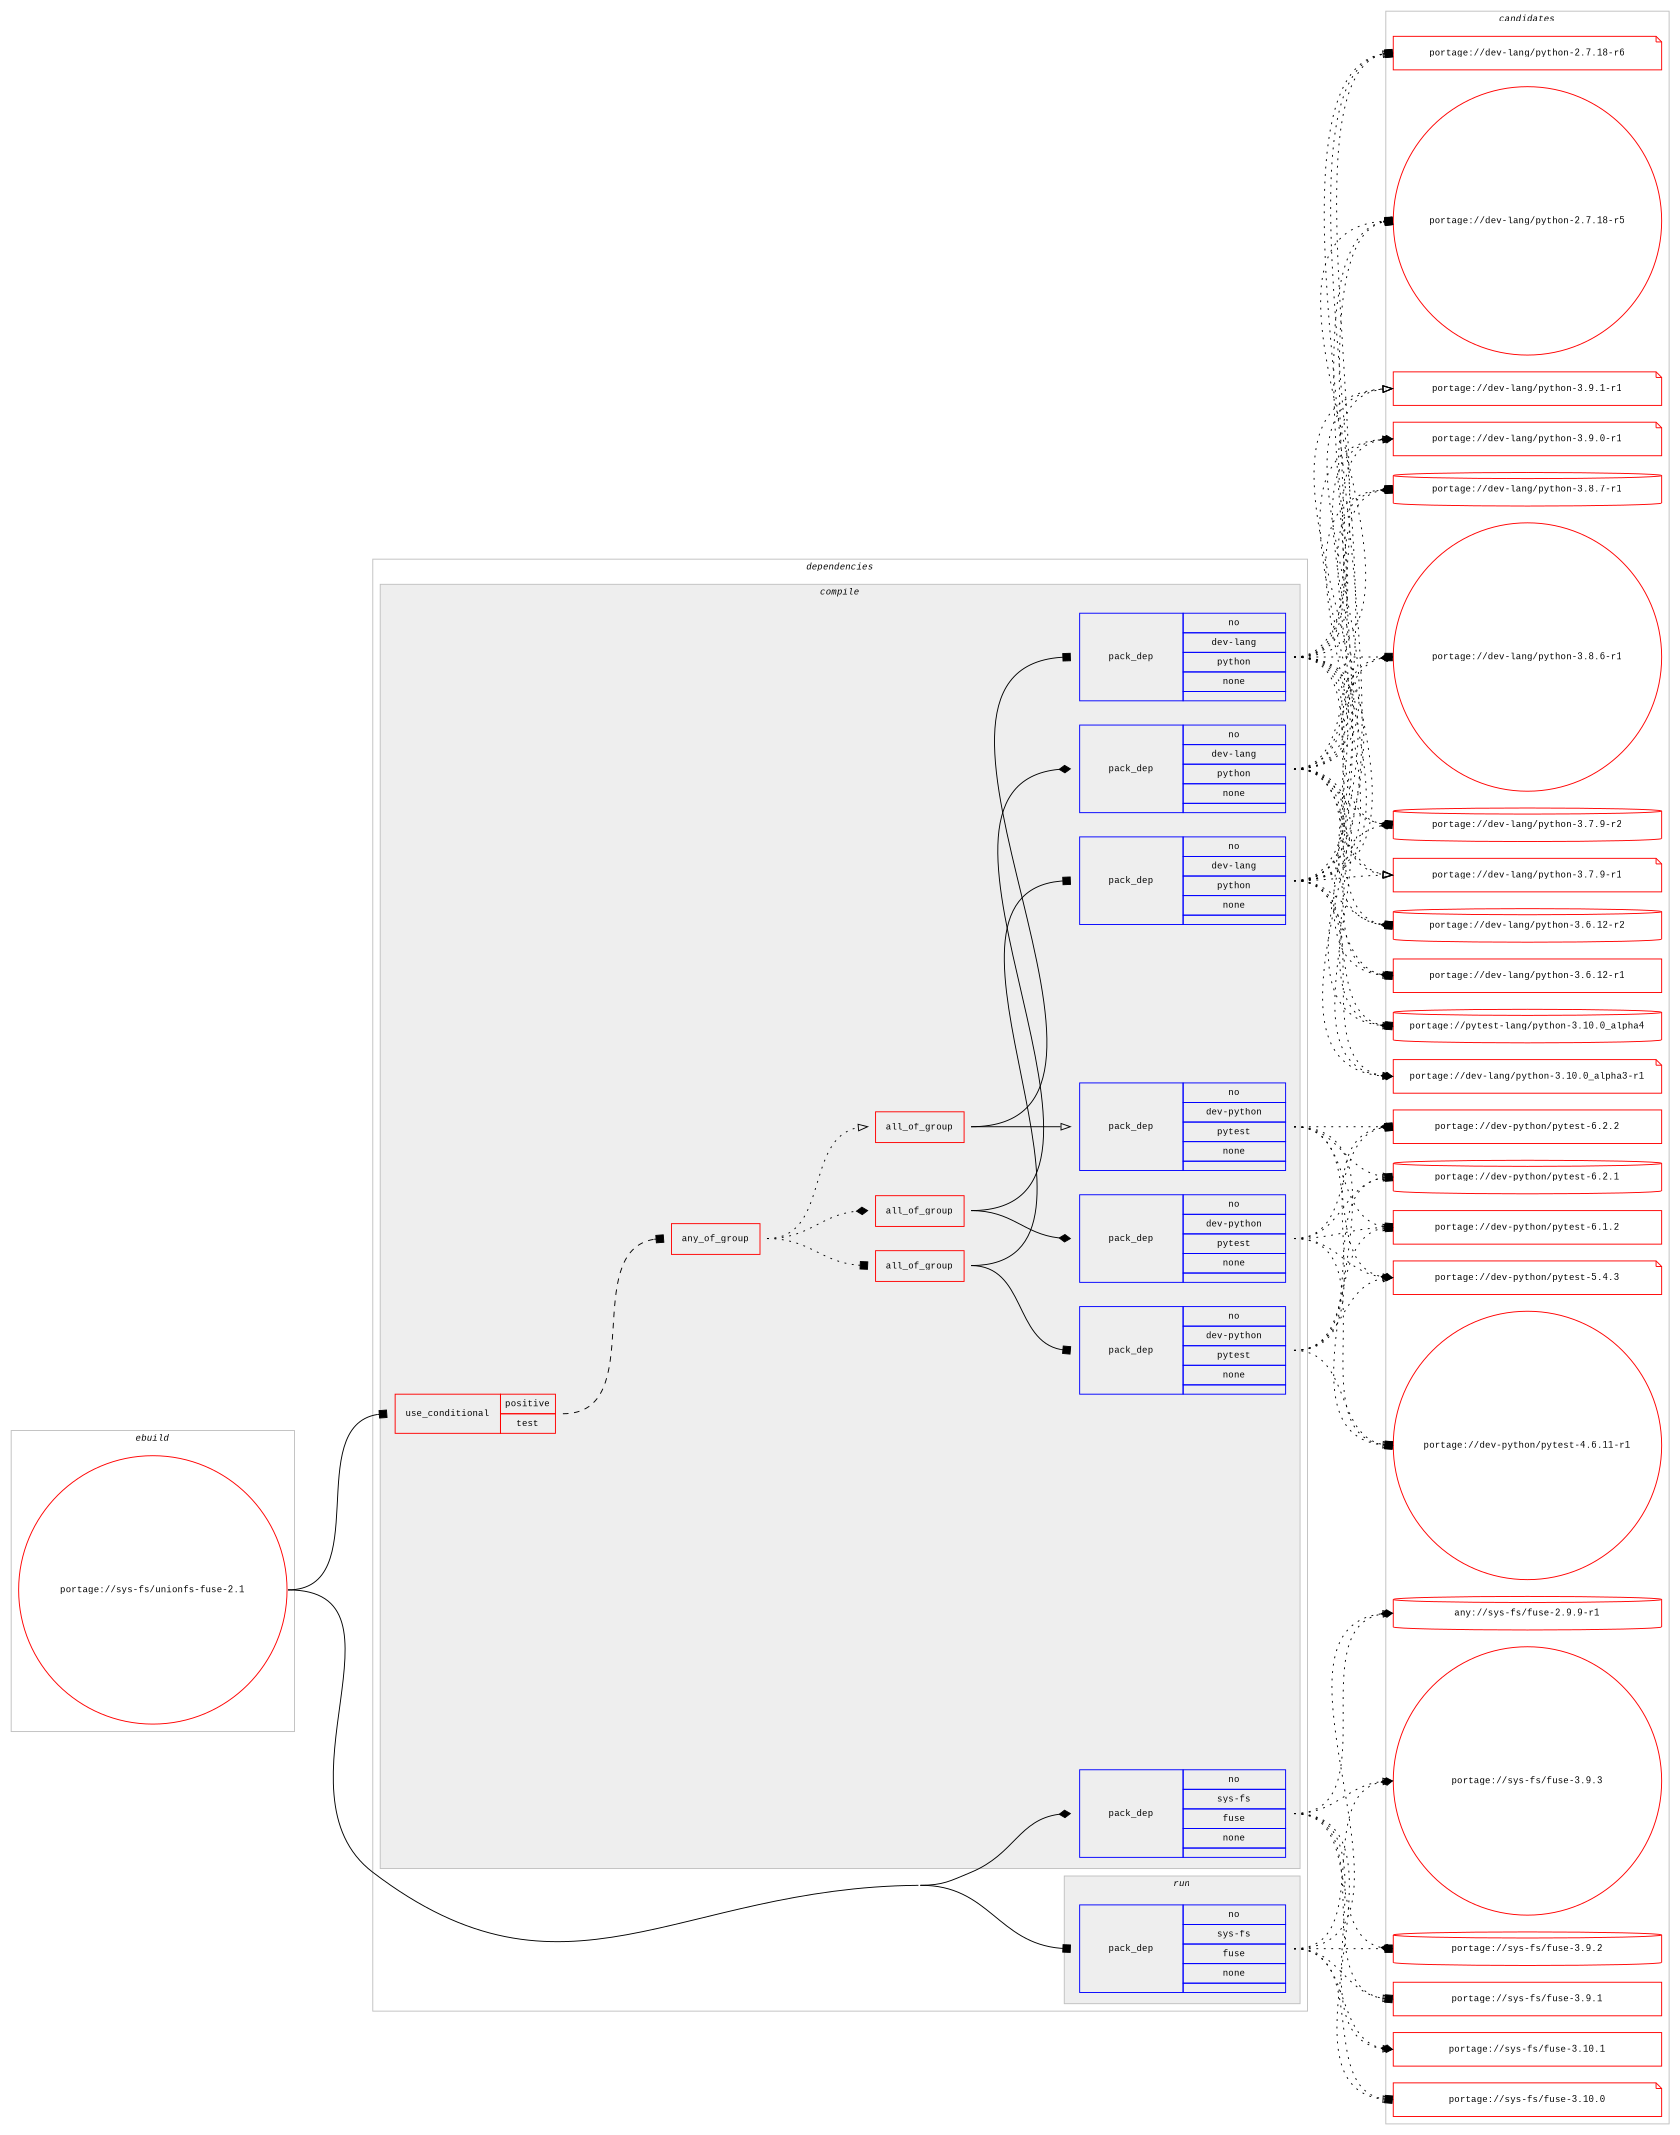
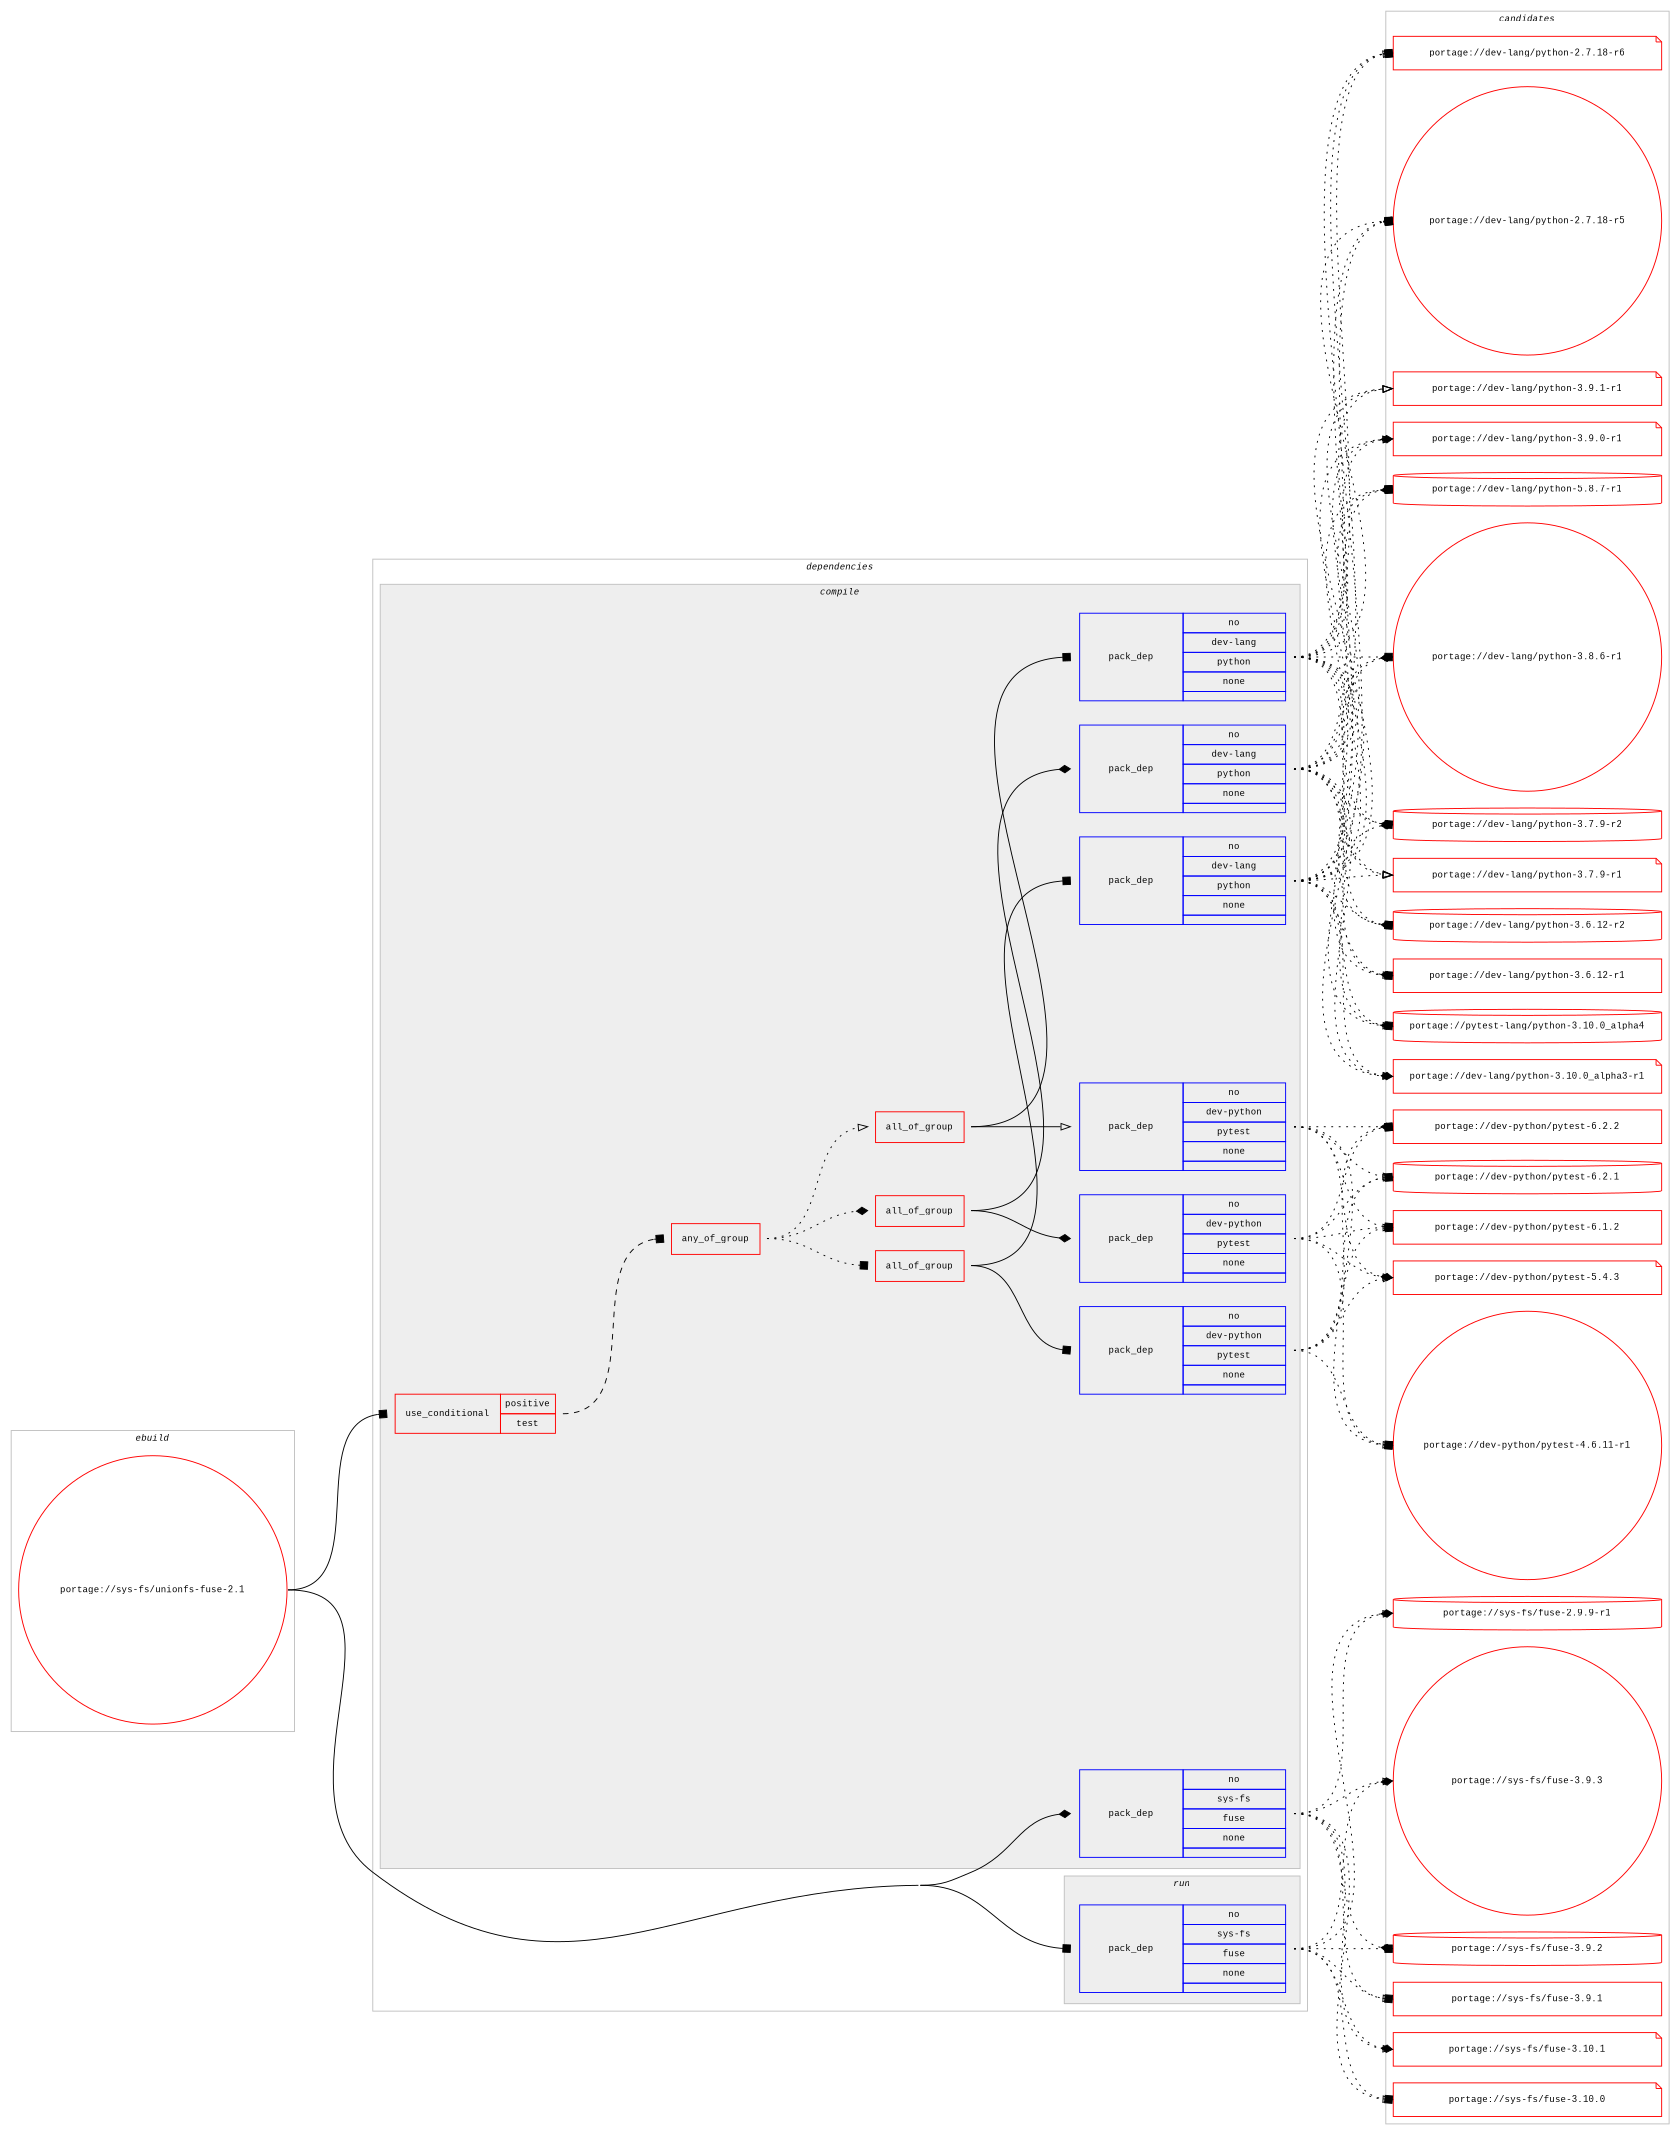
node "portage://dev-lang/python-3.8.7-r1": label "portage://dev-lang/python-3.8.7-r1" -> "portage://dev-lang/python-5.8.7-r1"
node "any://sys-fs/fuse-2.9.9-r1": label "any://sys-fs/fuse-2.9.9-r1" -> "portage://sys-fs/fuse-2.9.9-r1"
node "portage://sys-fs/fuse-3.10.1": shape box -> note
